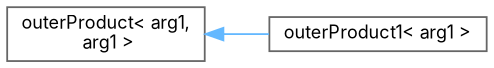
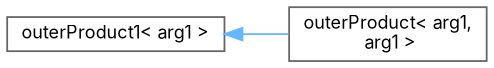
edge "outerProduct1< arg1 >" -> "outerProduct< arg1, arg1 >": reversed
